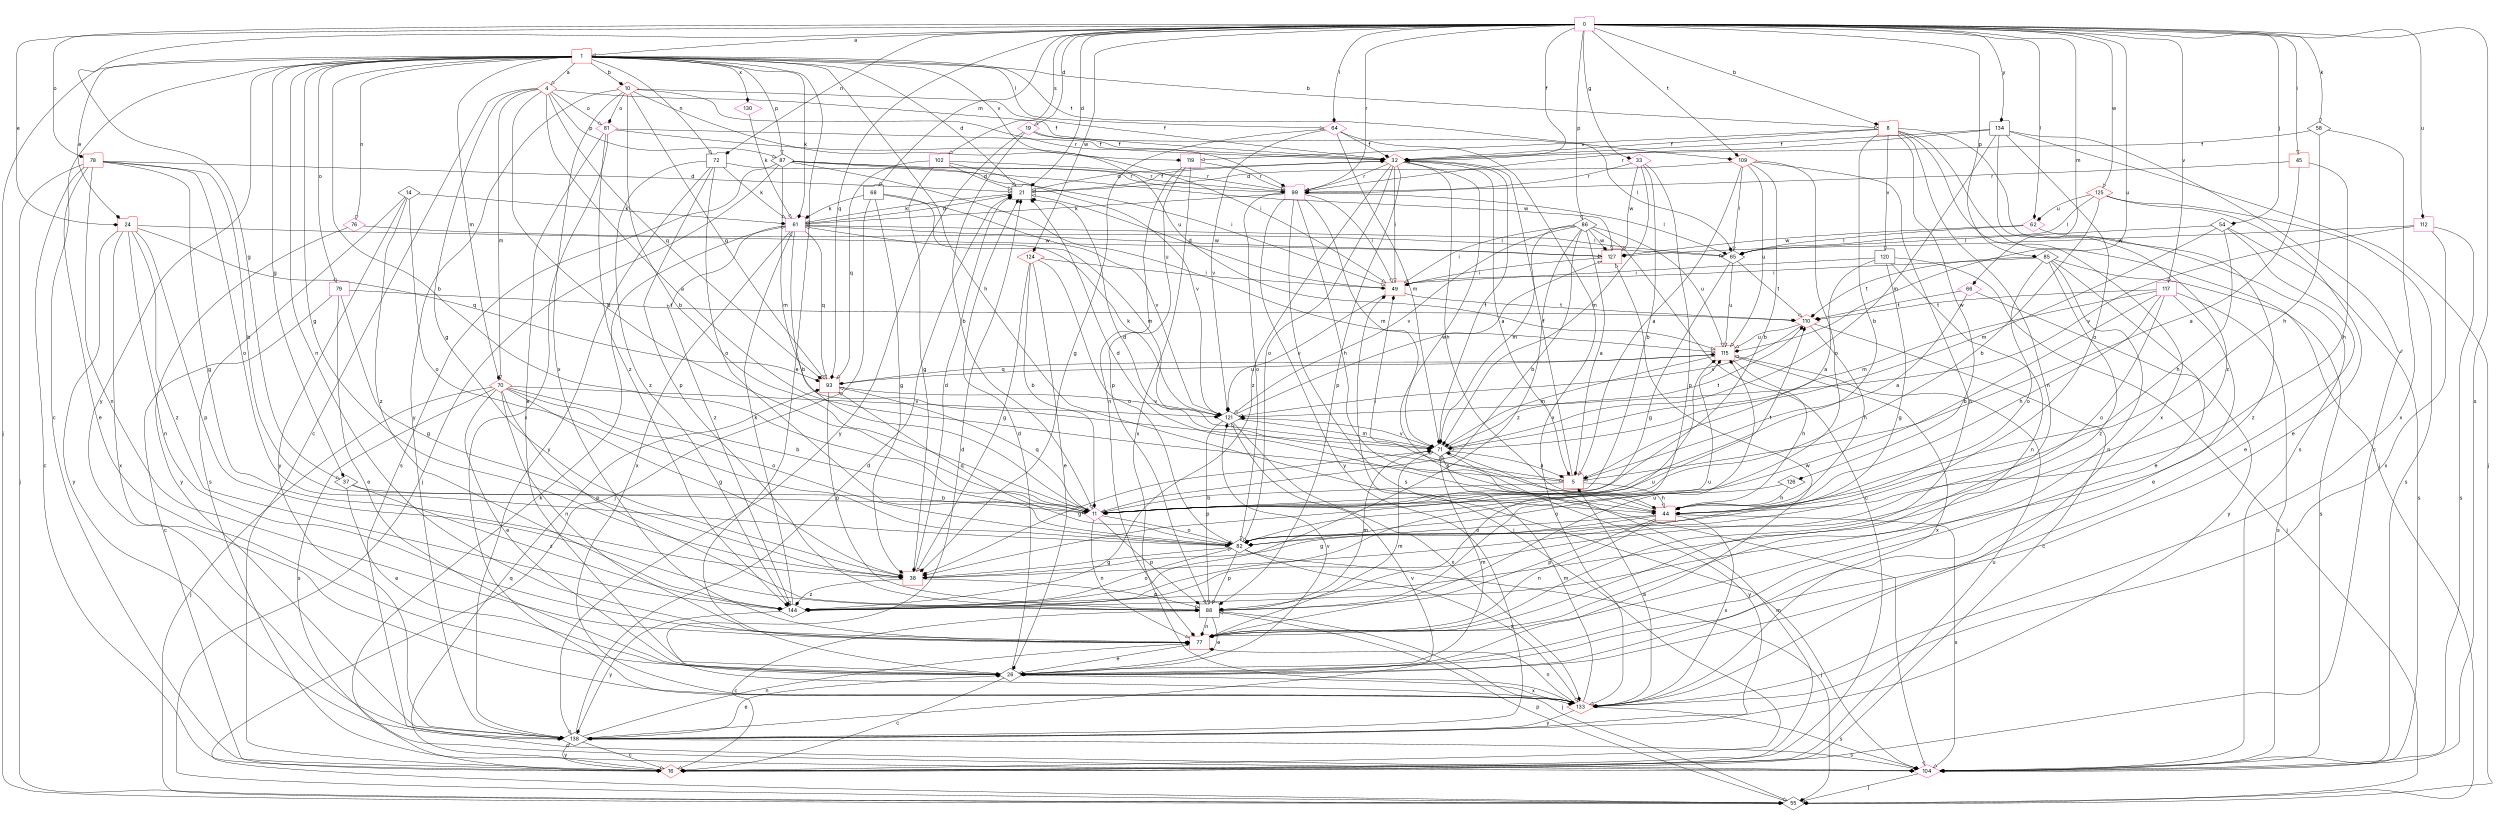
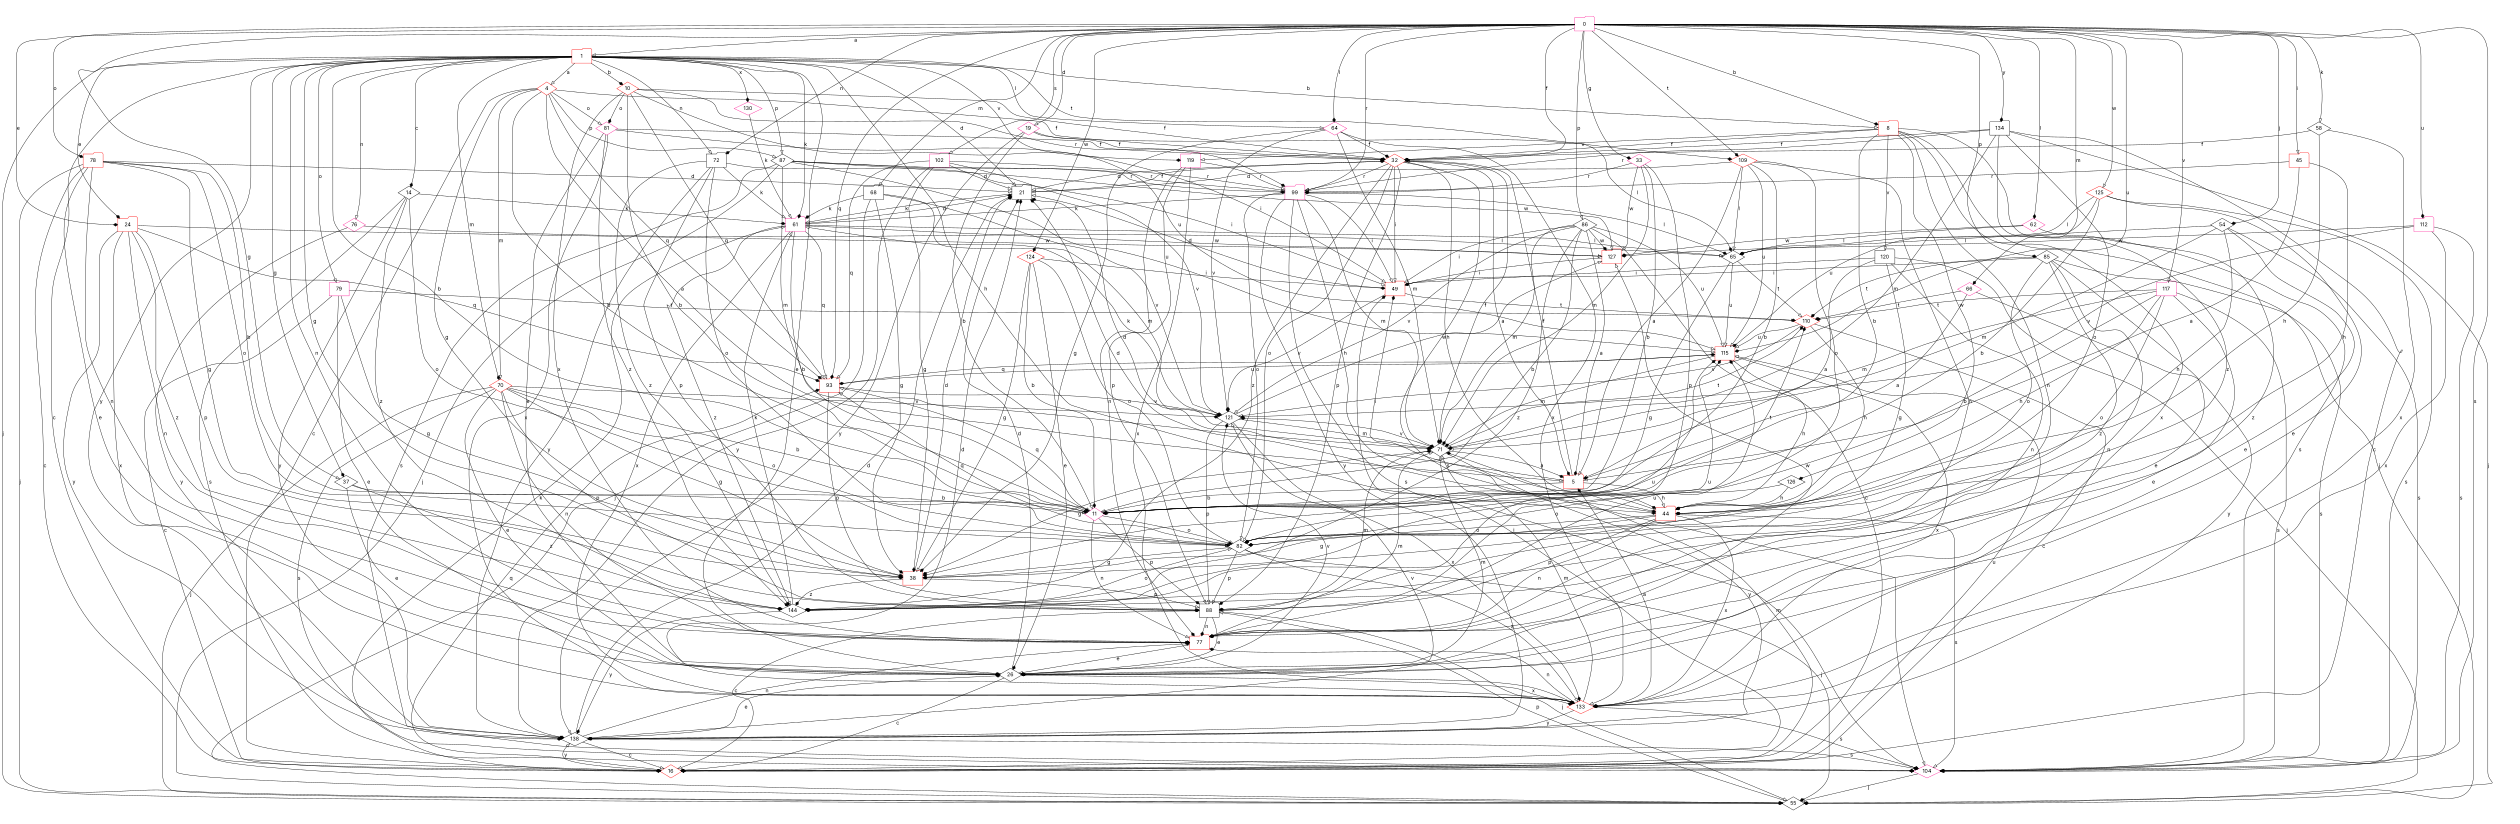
edge "0" -> "21": removed, label "d"
edge "1" -> "14": added, label "c"
edge "125" -> "62": now "125" -> "115"
edge "10" -> "138": now "102" -> "138"
